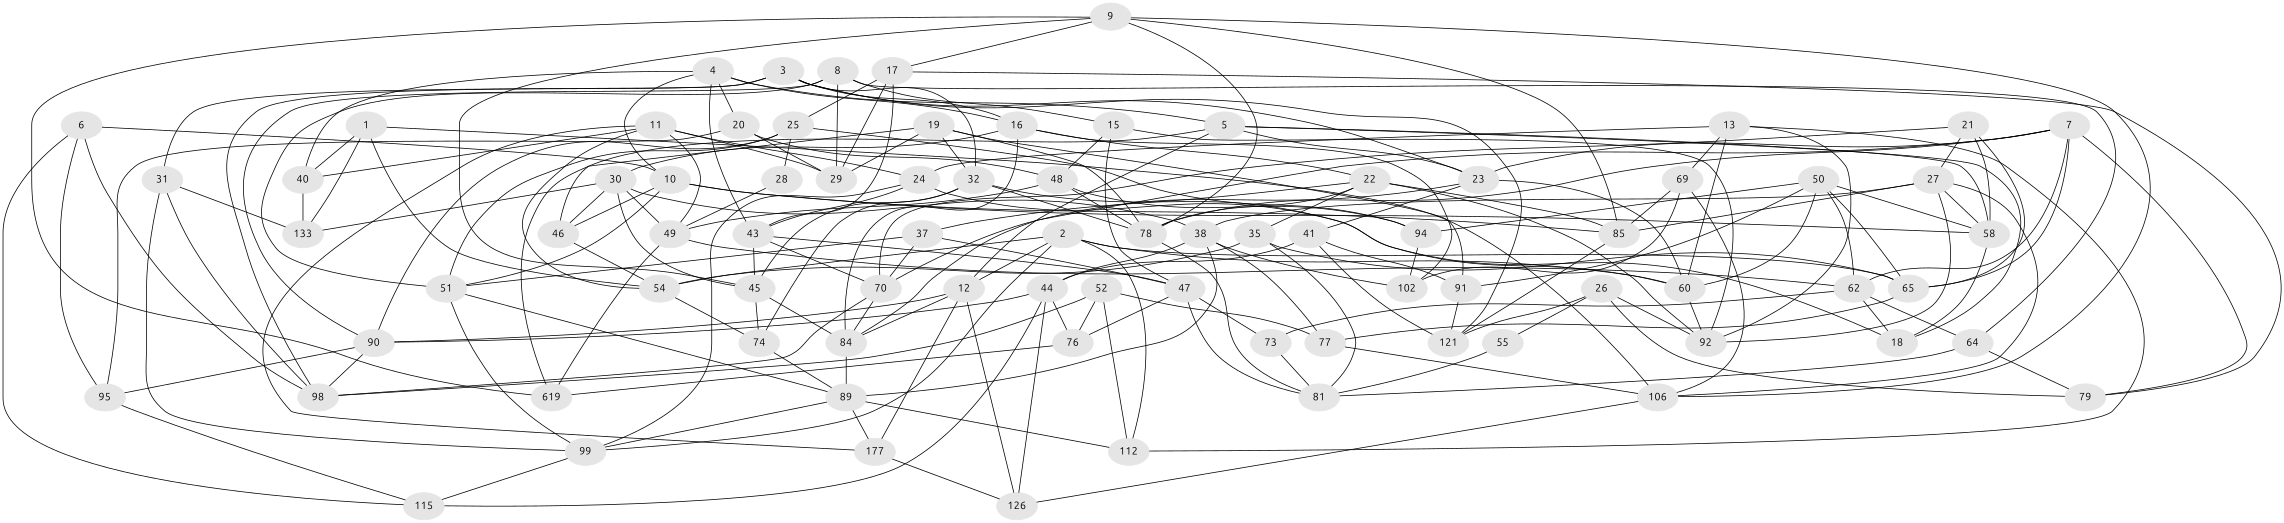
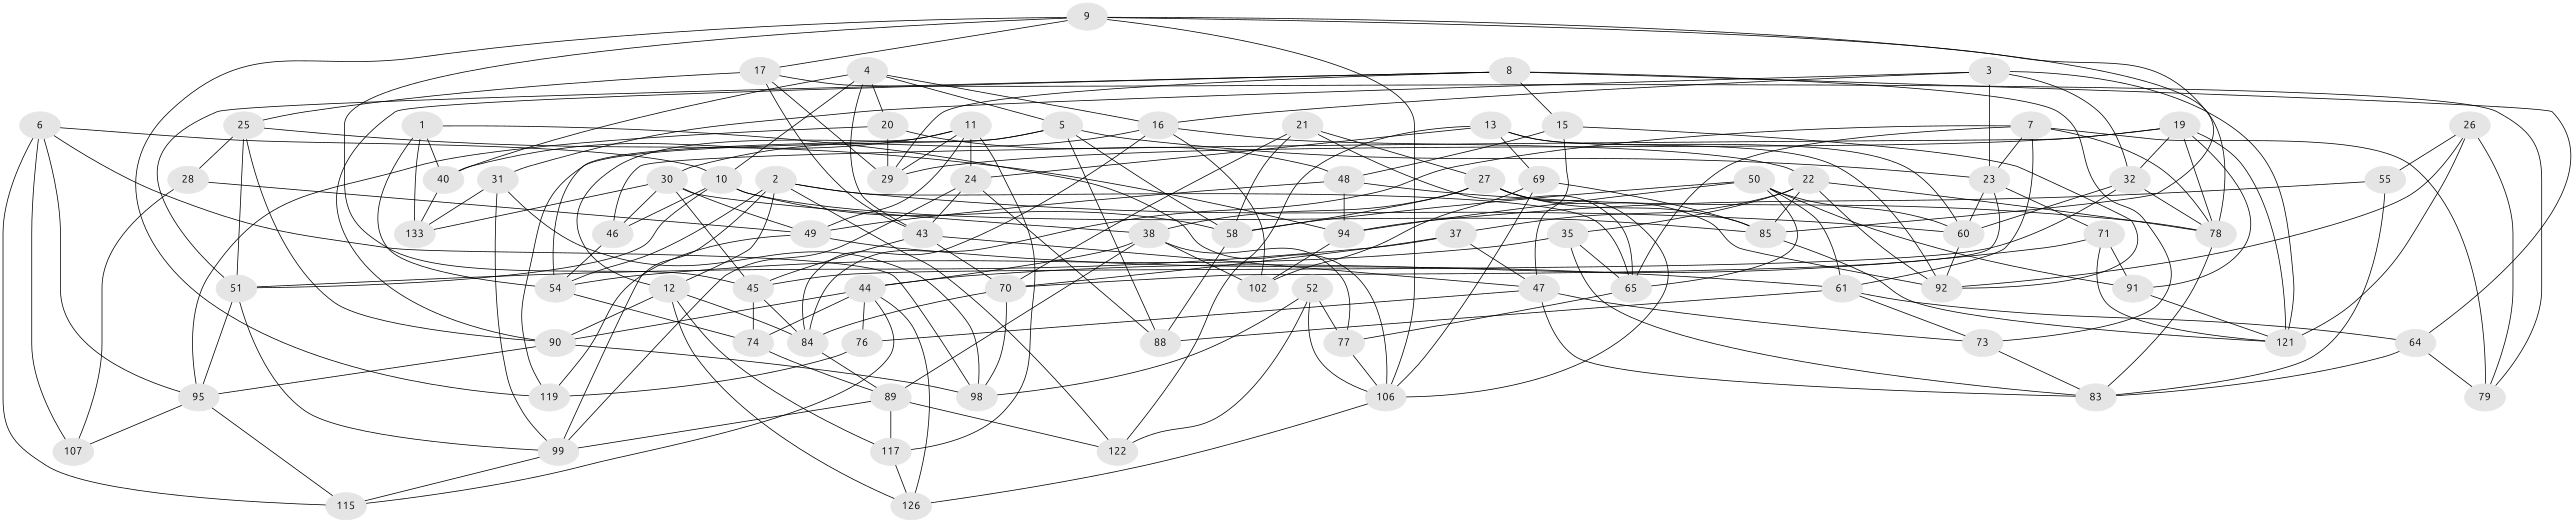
edge "8" -- "73": added
edge "3" -- "98": removed
edge "55" -- "94": added
edge "19" -- "121": added
edge "32" -- "74": now "44" -- "74"
node "41": label "41" -> "71"
node "62": label "62" -> "61"
edge "52" -- "76": now "52" -- "106"
edge "51" -- "89": now "51" -- "95"
node "18": label "18" -> "88"
node "619": label "619" -> "119"
node "81": label "81" -> "83"
node "107": added
node "177": label "177" -> "117"
node "112": label "112" -> "122"
